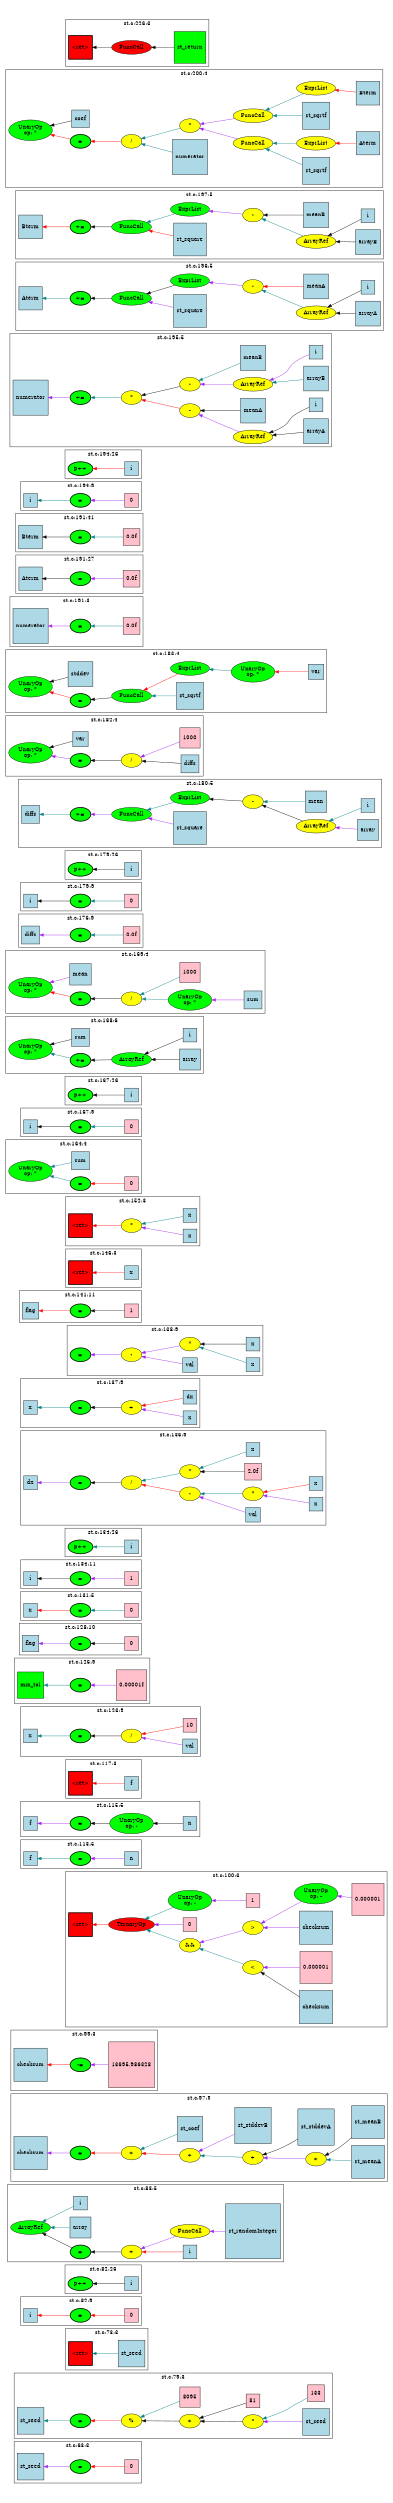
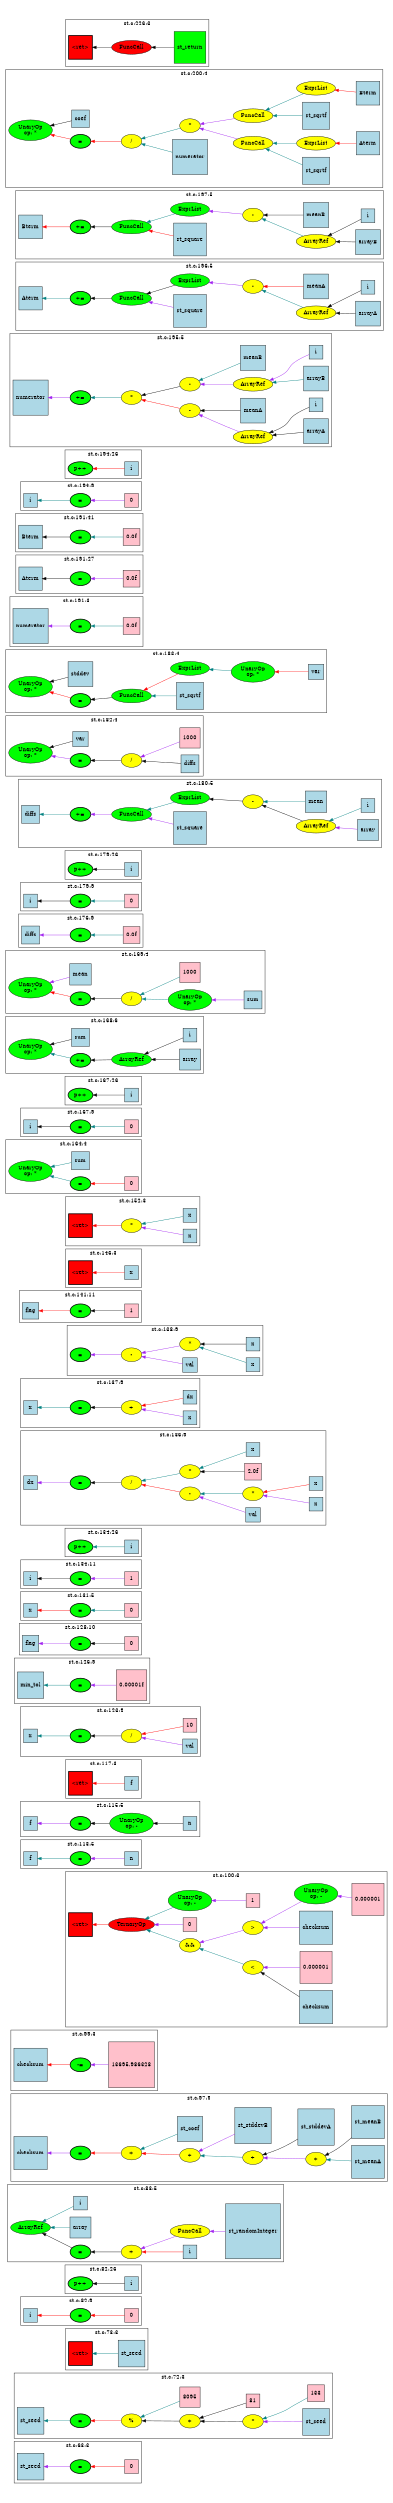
node "min_tol": fillcolor green -> lightblue
cluster "st.c:79:3": label "st.c:79:3" -> "st.c:72:3"
